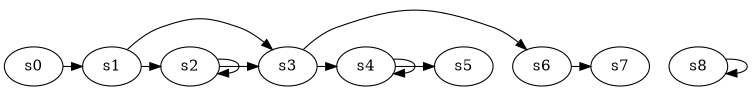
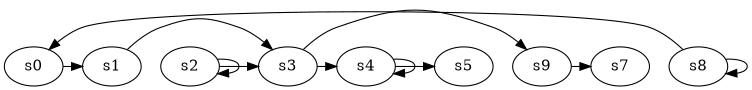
edge "s8" -> "s0": added
edge "s1" -> "s2": removed
node "s6": label "s6" -> "s9"
